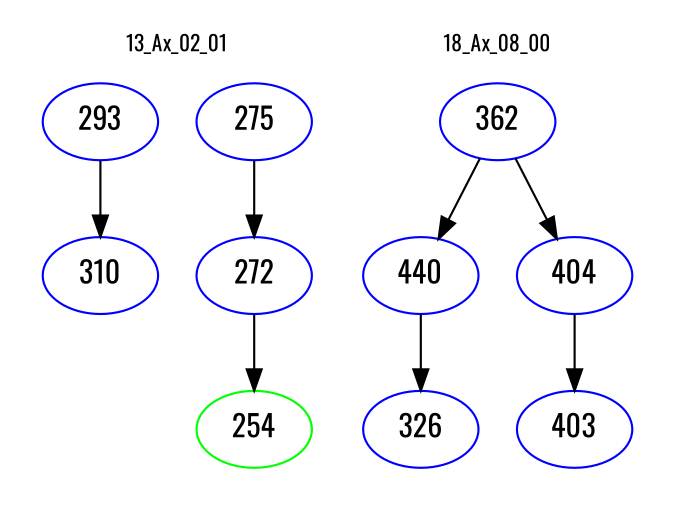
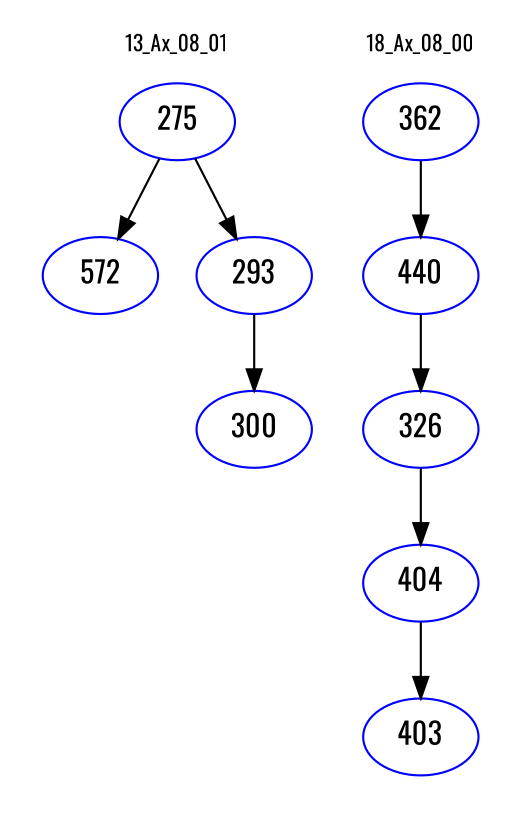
cluster "13_Ax_02_01": label "13_Ax_02_01" -> "13_Ax_08_01"
edge "275" -> "293": added
edge "362" -> "404": now "326" -> "404"
node "310": label "310" -> "300"
node "272": label "272" -> "572"
node "254": removed
